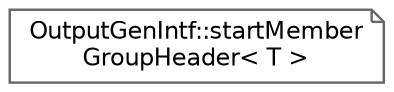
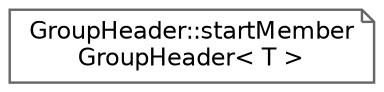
node "OutputGenIntf::startMember GroupHeader< T >": label "OutputGenIntf::startMember GroupHeader< T >" -> "GroupHeader::startMember GroupHeader< T >"
